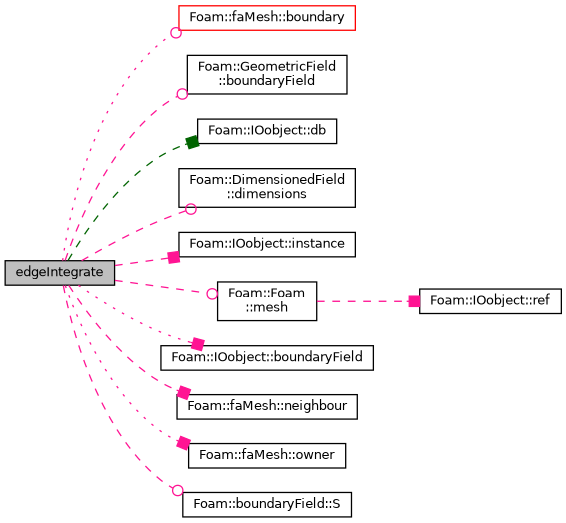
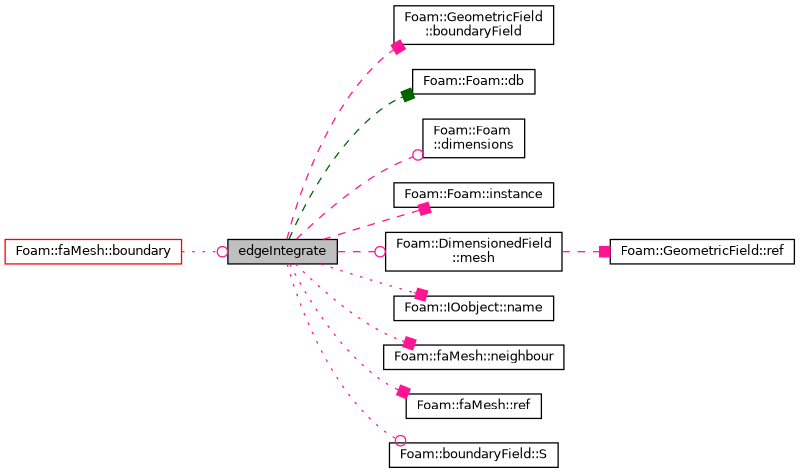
node "Foam::IOobject::db": label "Foam::IOobject::db" -> "Foam::Foam::db"
edge "edgeIntegrate" -> "Foam::faMesh::boundary": reversed
edge "edgeIntegrate" -> "Foam::GeometricField ::boundaryField": arrowhead odot -> box
node "Foam::DimensionedField ::dimensions": label "Foam::DimensionedField ::dimensions" -> "Foam::Foam ::dimensions"
node "Foam::IOobject::instance": label "Foam::IOobject::instance" -> "Foam::Foam::instance"
node "Foam::Foam ::mesh": label "Foam::Foam ::mesh" -> "Foam::DimensionedField ::mesh"
node "Foam::IOobject::ref": label "Foam::IOobject::ref" -> "Foam::GeometricField::ref"
edge "edgeIntegrate" -> "Foam::faMesh::neighbour": style dashed -> dotted
node "Foam::IOobject::boundaryField": label "Foam::IOobject::boundaryField" -> "Foam::IOobject::name"
edge "edgeIntegrate" -> "Foam::boundaryField::S": style dashed -> dotted
node "Foam::faMesh::owner": label "Foam::faMesh::owner" -> "Foam::faMesh::ref"
